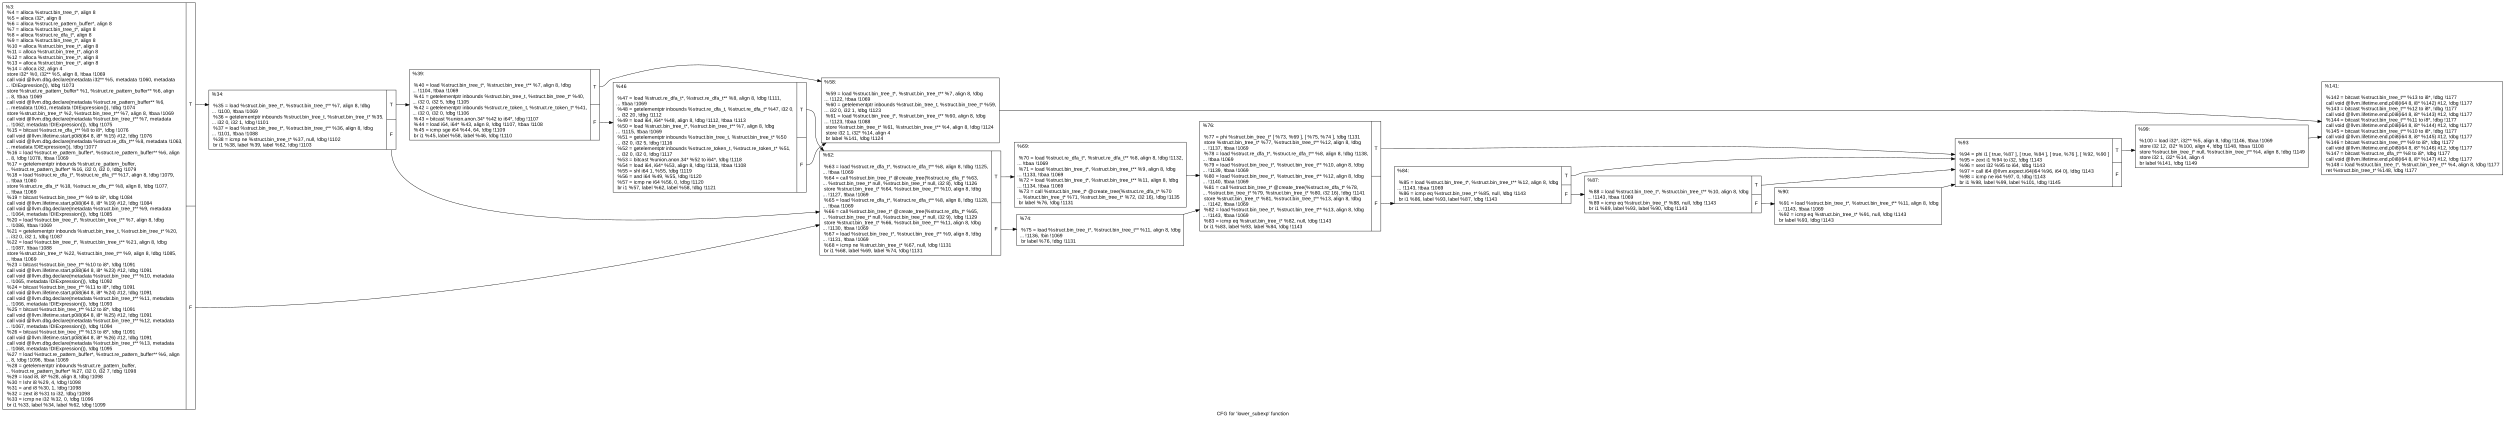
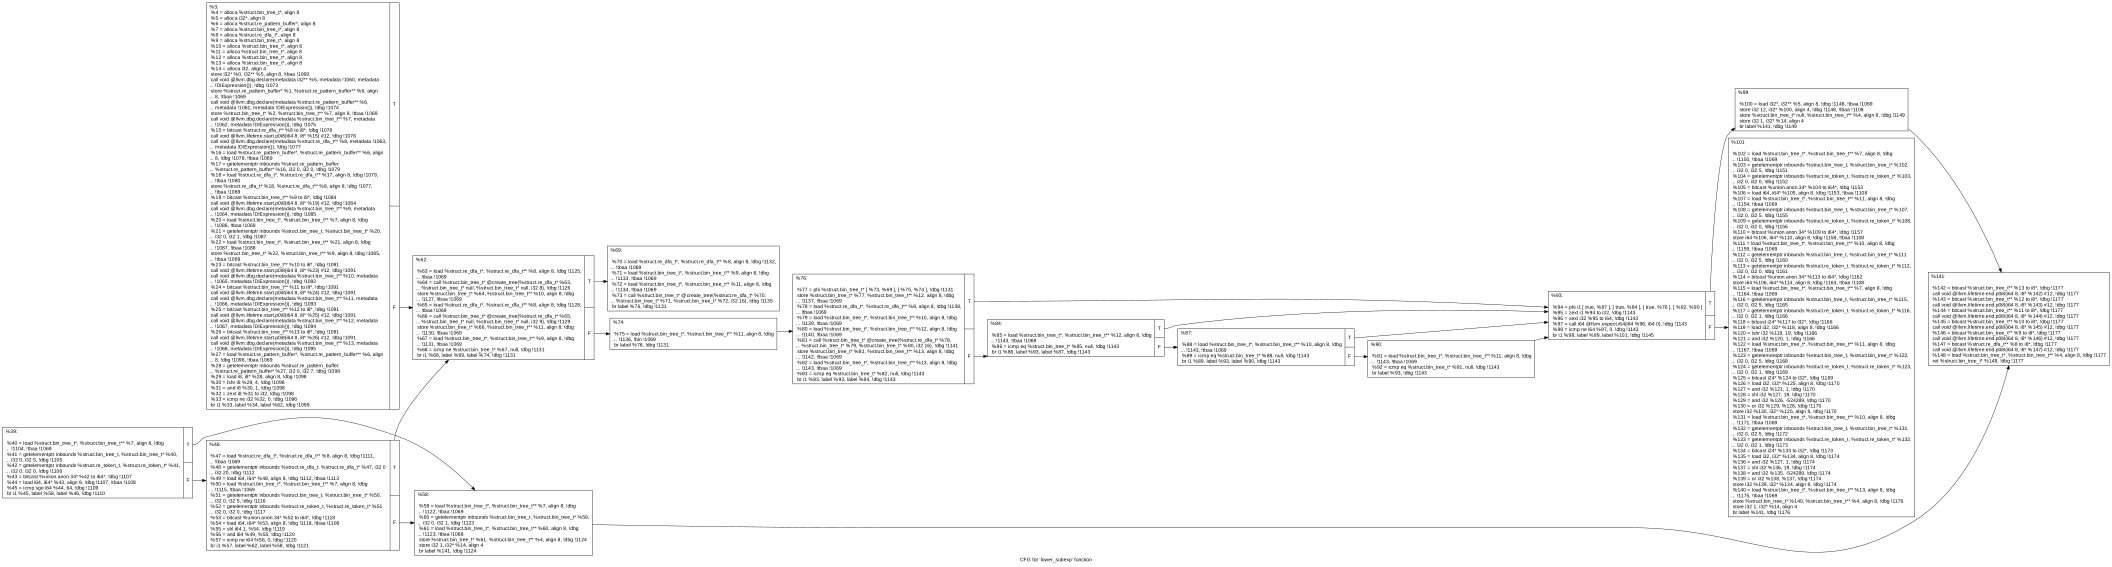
node "%34:": removed
node "%46:": text "%55 = shl i64 1, %55, !dbg !1119" -> "%55 = shl i64 1, %54, !dbg !1119"
edge "%69:" -> "%76:": removed
node "%101:": added
